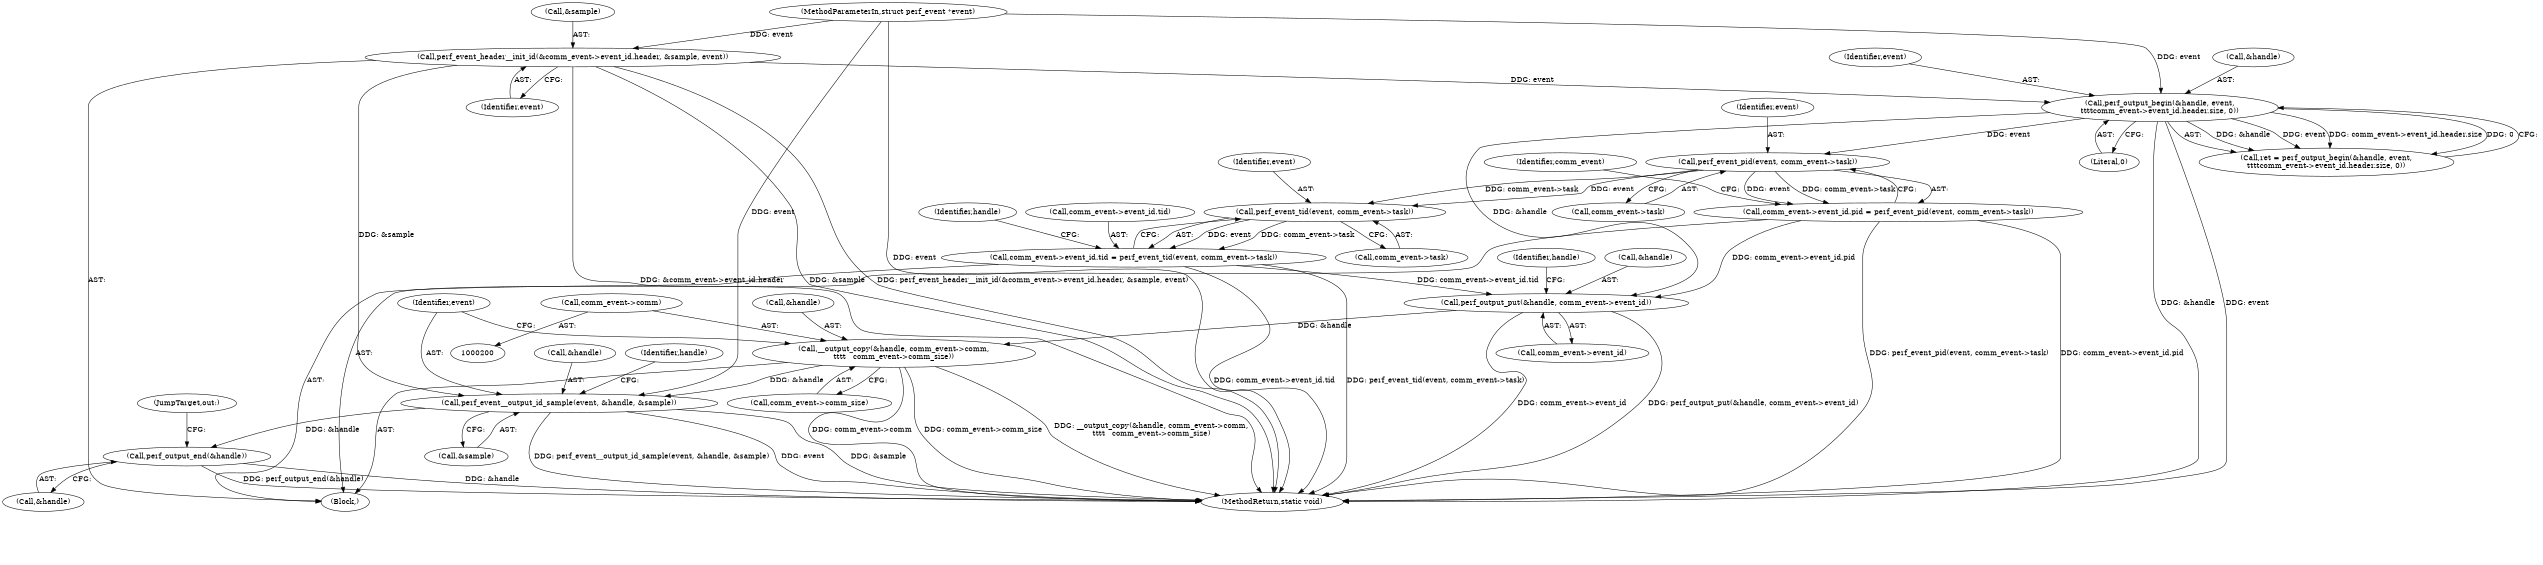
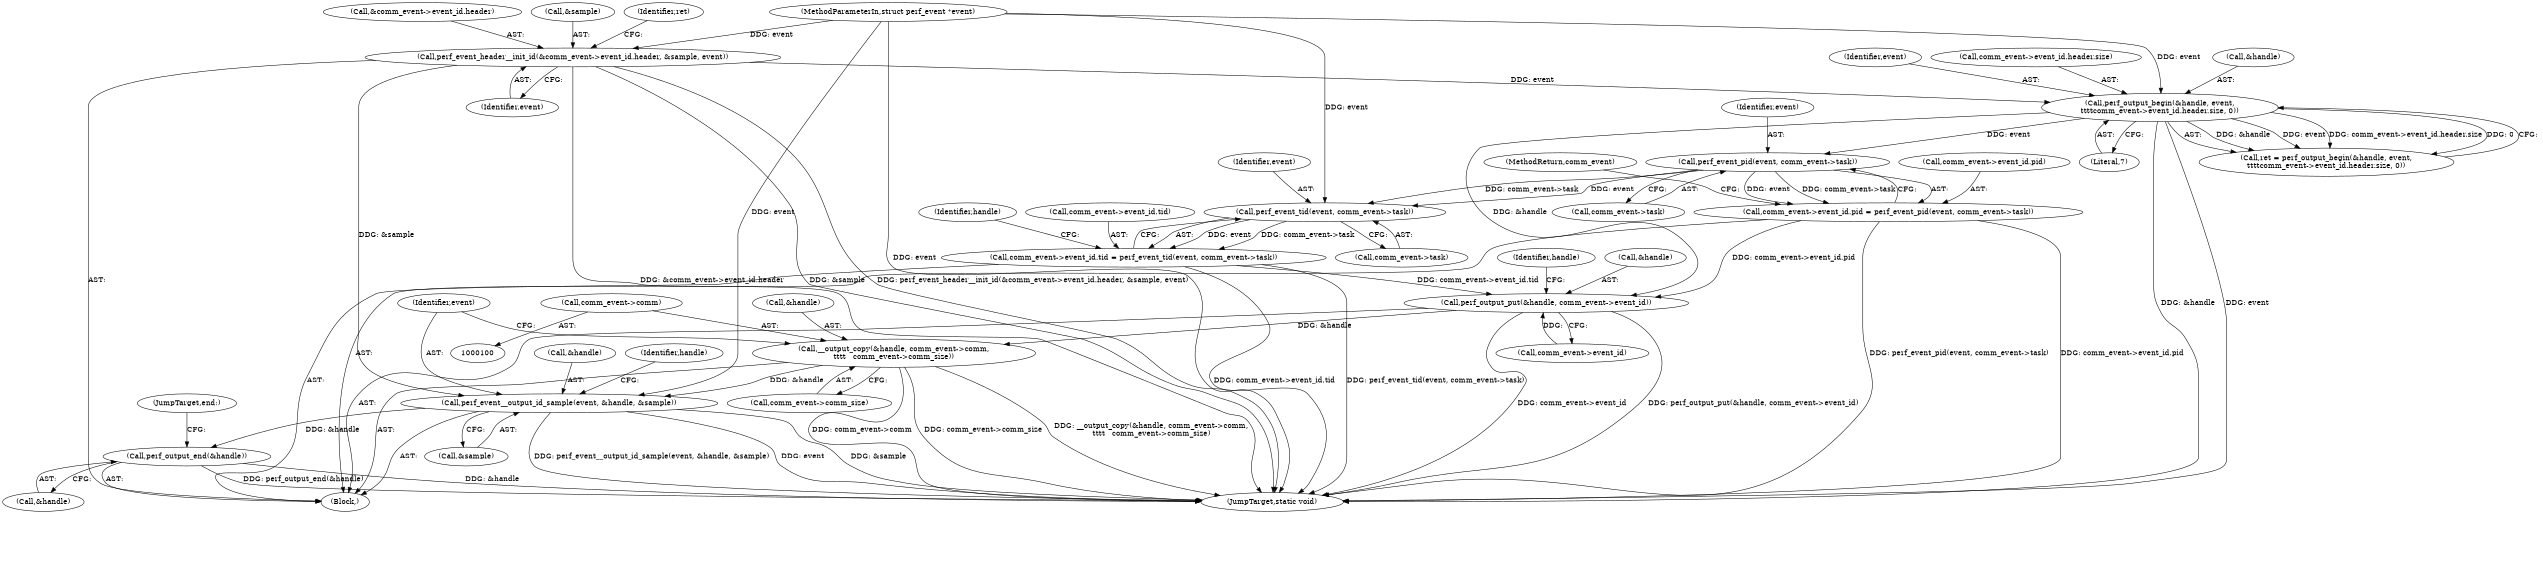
node "(Call,&comm_event->event_id.header)": added
node "(Identifier,ret)": added
edge "(MethodParameterIn,struct perf_event *event)" -> "(Call,perf_event_tid(event, comm_event->task))": added, label "DDG: event"
node "(Call,comm_event->event_id.header.size)": added
node "(Identifier,comm_event)": label "(Identifier,comm_event)" -> "(MethodReturn,comm_event)"
node "(Call,comm_event->event_id.pid)": added
node "(Literal,0)": label "(Literal,0)" -> "(Literal,7)"
edge "(Call,comm_event->event_id)" -> "(Call,perf_output_put(&handle, comm_event->event_id))": label "AST: " -> "DDG: "
edge "(Call,perf_output_put(&handle, comm_event->event_id))" -> "(Call,comm_event->event_id)": label "AST: " -> "CFG: "
edge "(Call,perf_output_put(&handle, comm_event->event_id))" -> "(Block,)": added, label "AST:"
node "1000200": label "1000200" -> "1000100"
node "(JumpTarget,out:)": label "(JumpTarget,out:)" -> "(JumpTarget,end:)"
edge "(Call,perf_event__output_id_sample(event, &handle, &sample))" -> "(Block,)": added, label "AST:"
edge "(Call,perf_output_end(&handle))" -> "(Block,)": added, label "AST:"
node "(MethodReturn,static void)": label "(MethodReturn,static void)" -> "(JumpTarget,static void)"
